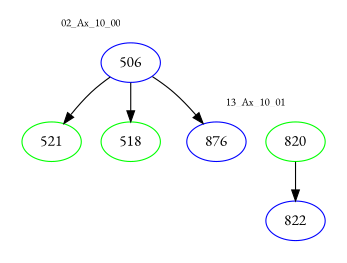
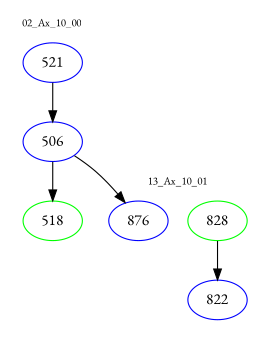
edge "506" -> "521": reversed
node "521": color green -> blue
node "820": label "820" -> "828"
